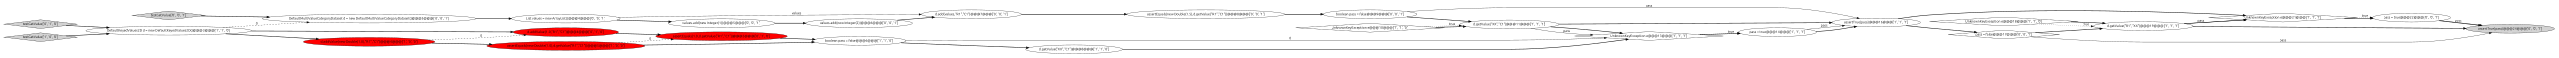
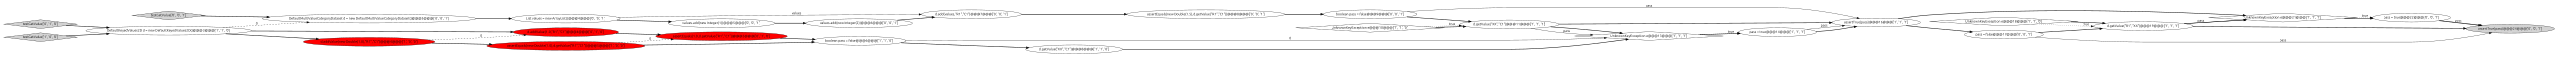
node "pass = false@@@17@@@['0', '0', '1']": shape diamond -> ellipse
